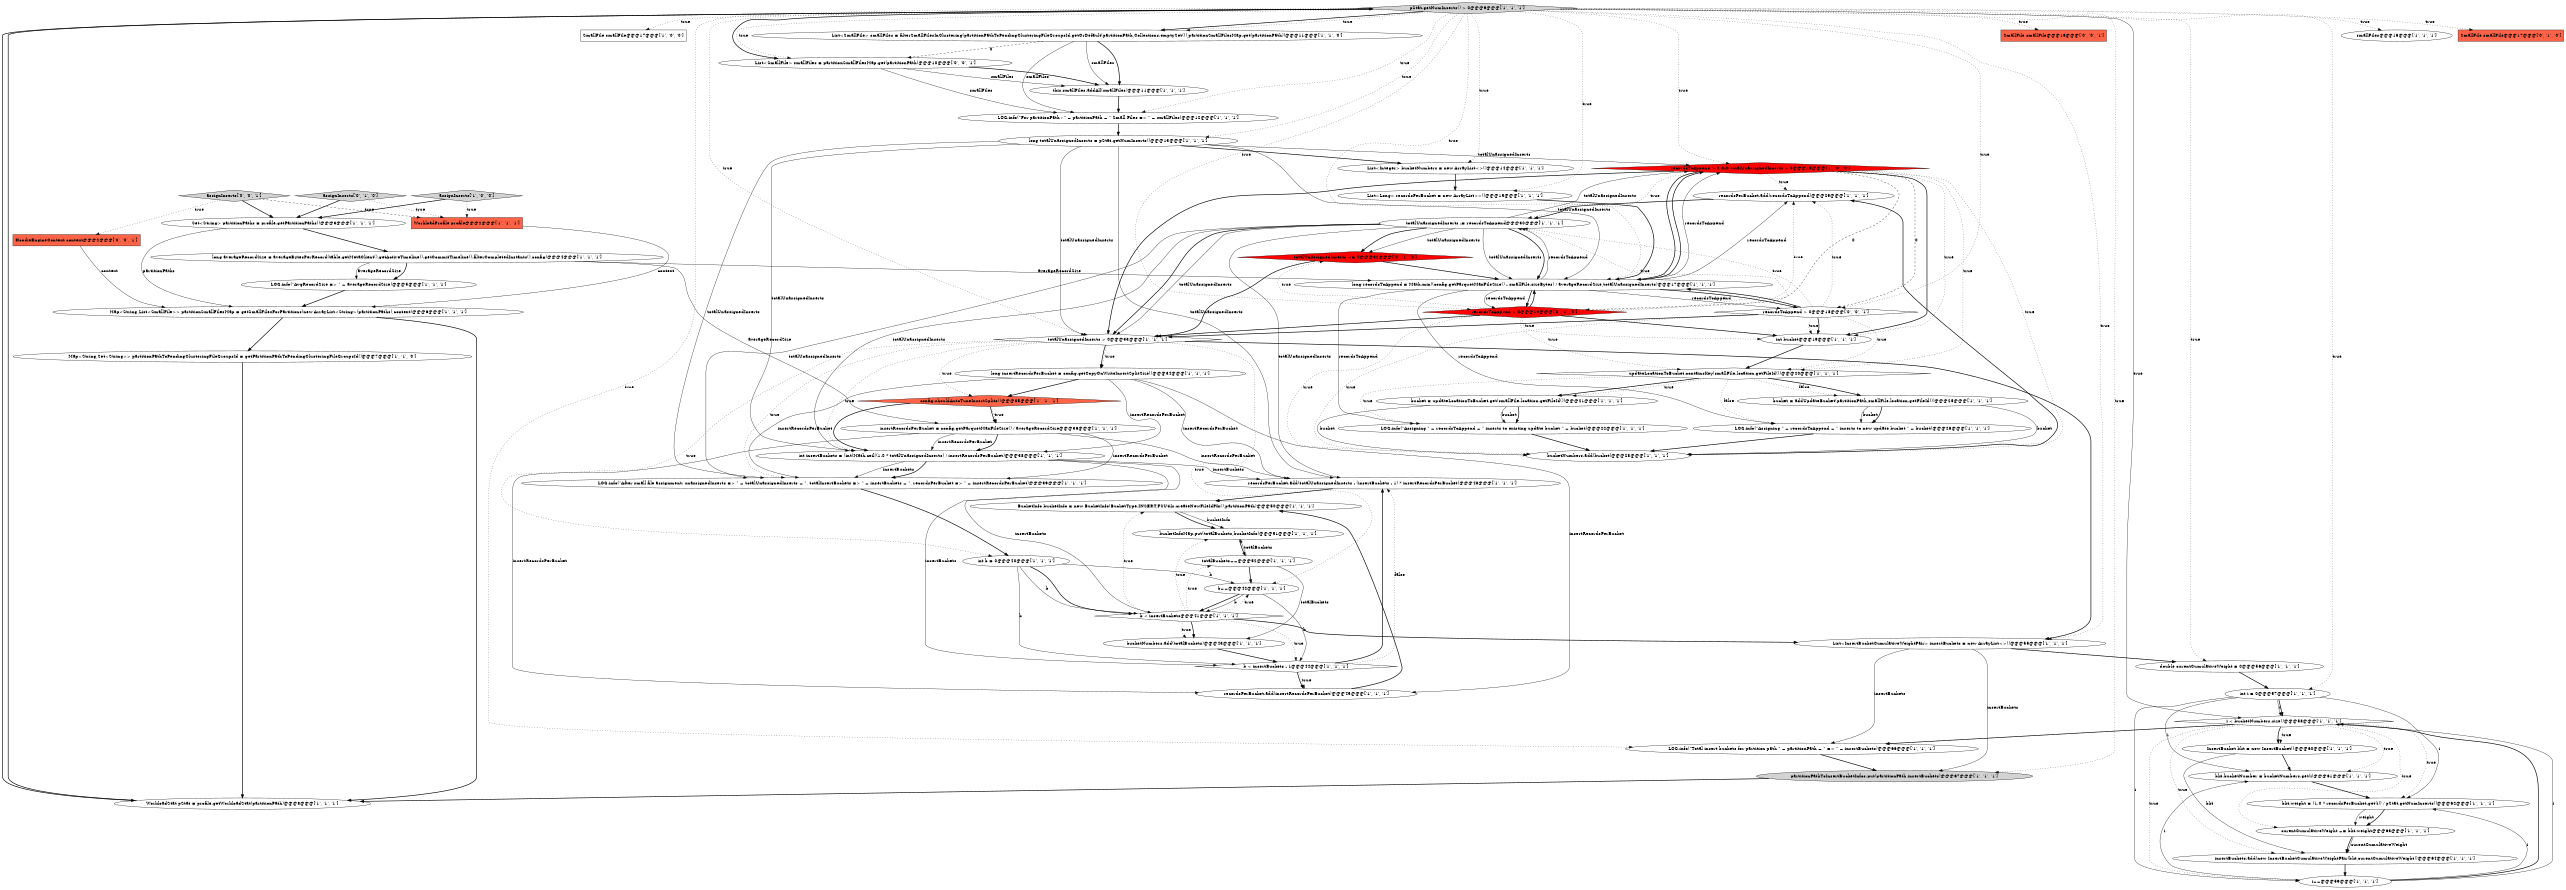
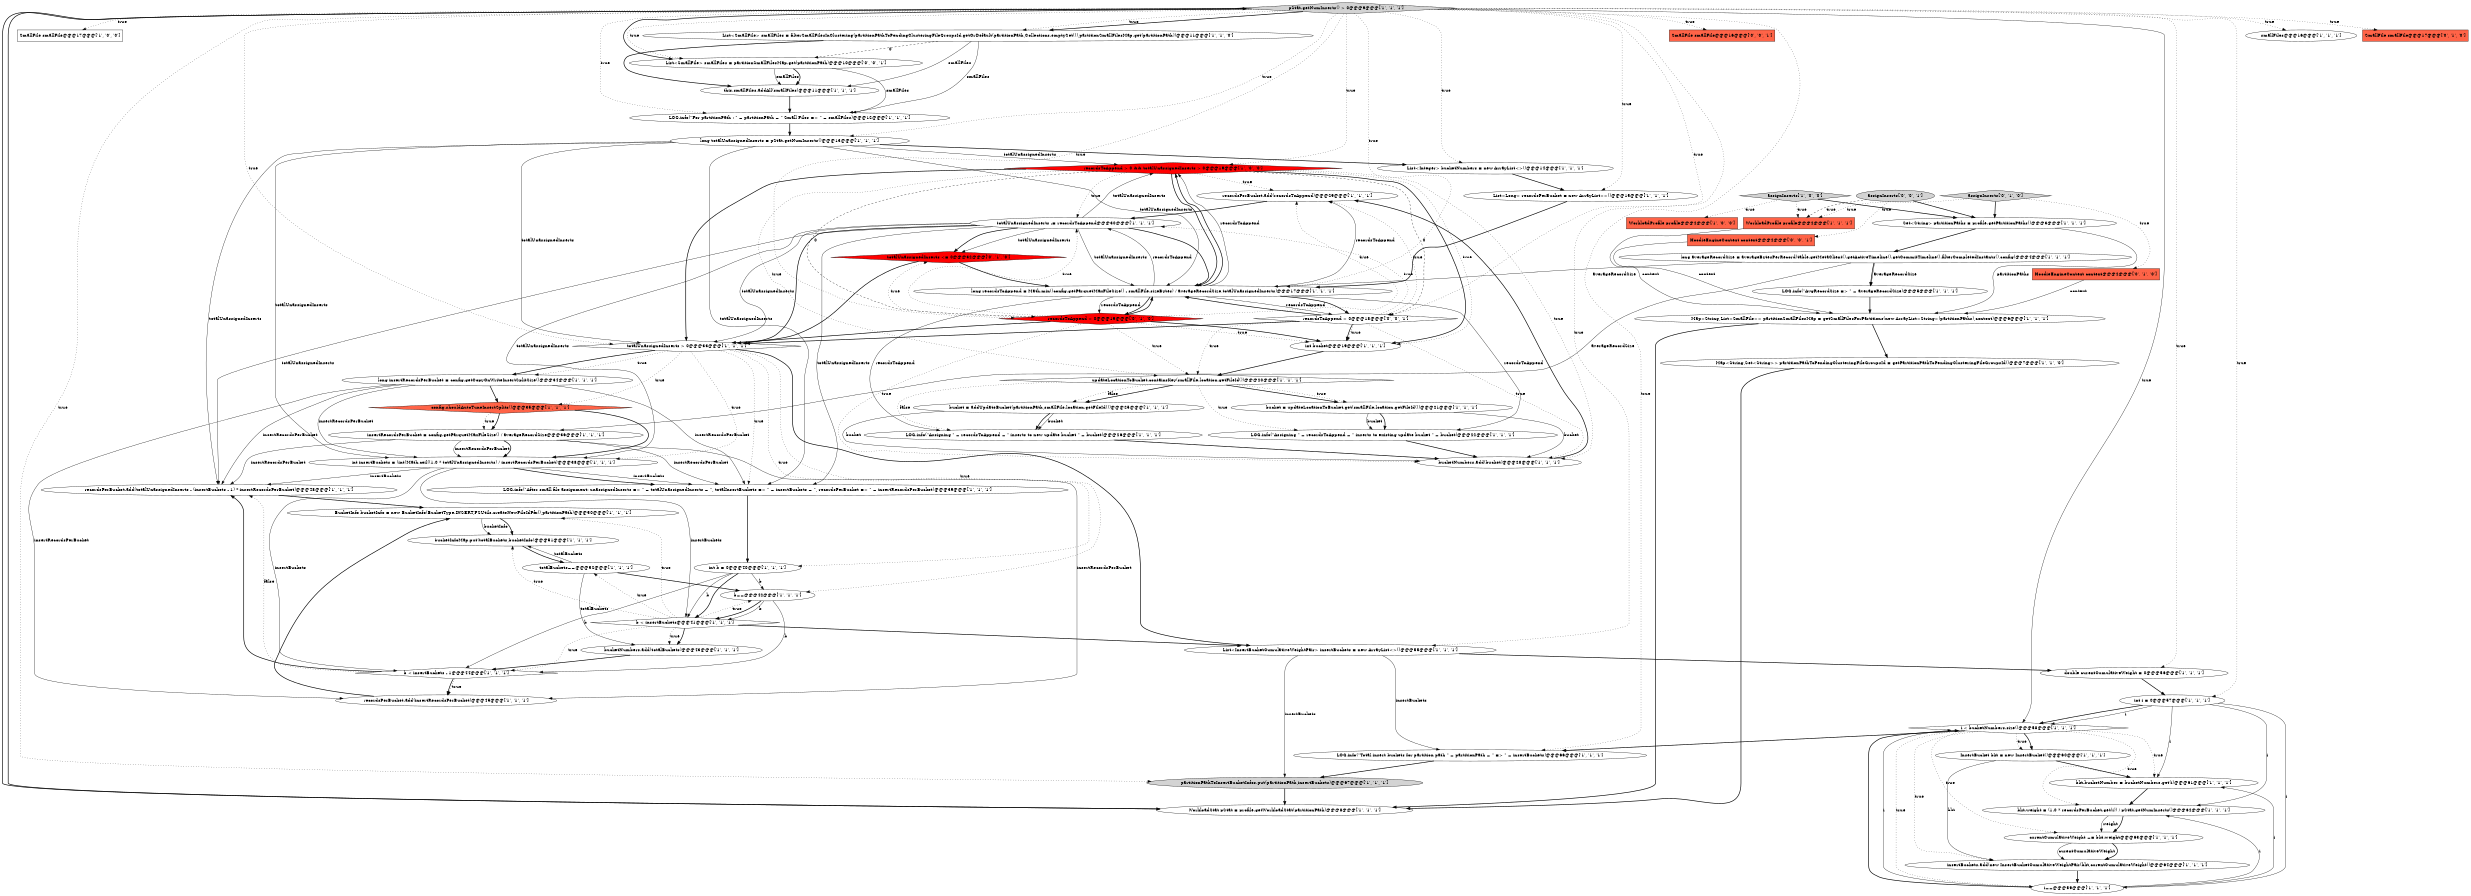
node "assignInserts['0', '0', '1']": shape diamond -> ellipse
node "WorkloadProfile profile@@@2@@@['1', '0', '0']": added
node "HoodieEngineContext context@@@2@@@['0', '1', '0']": added
